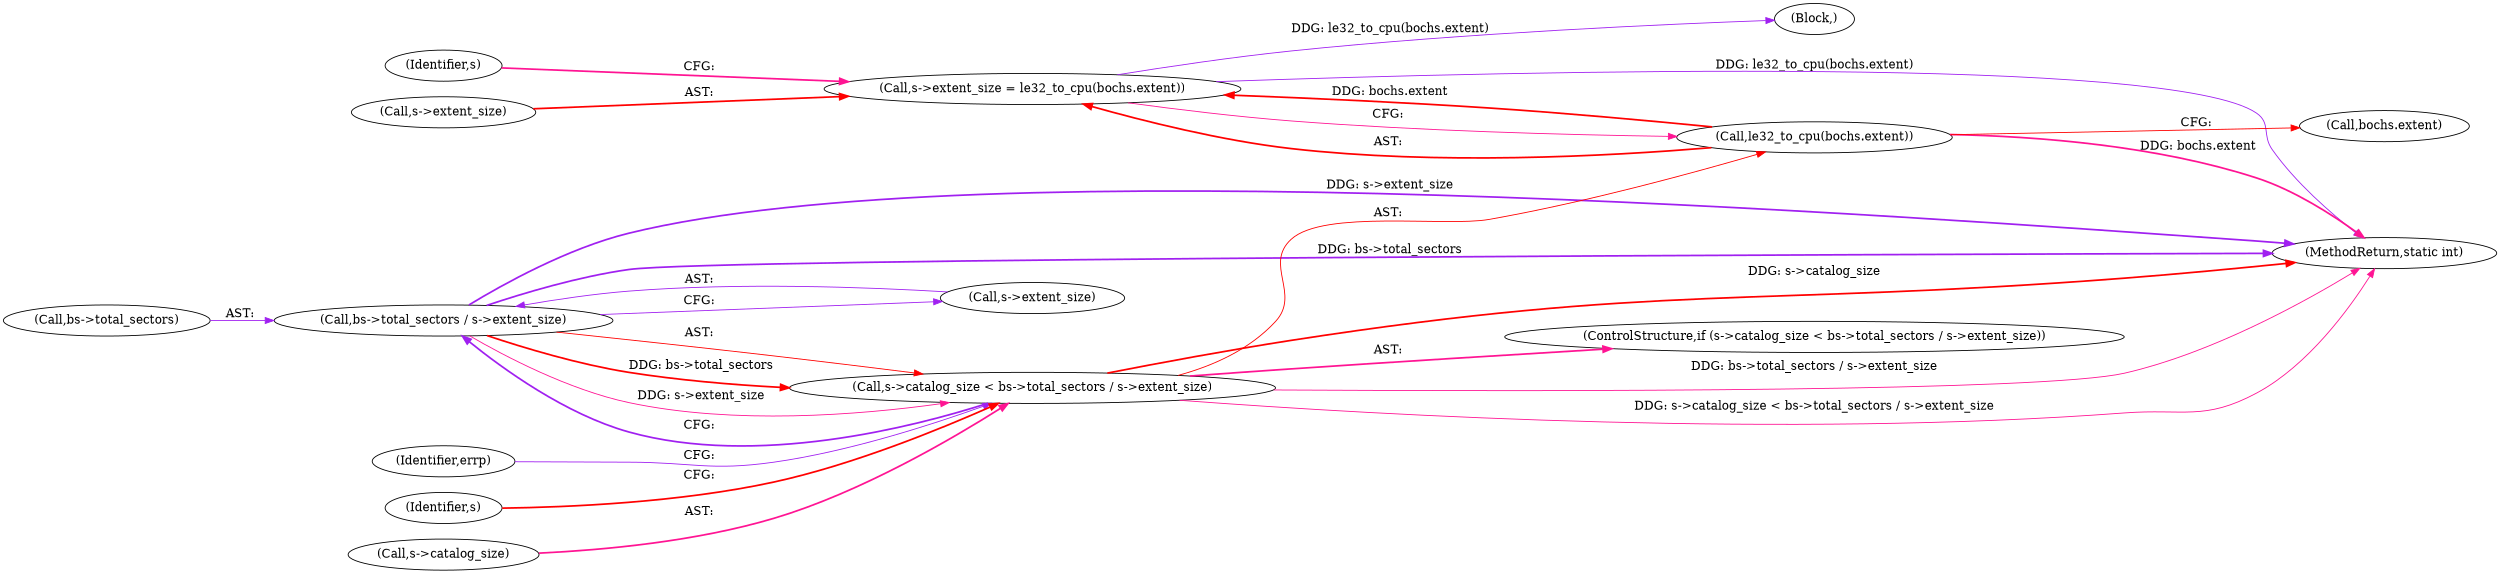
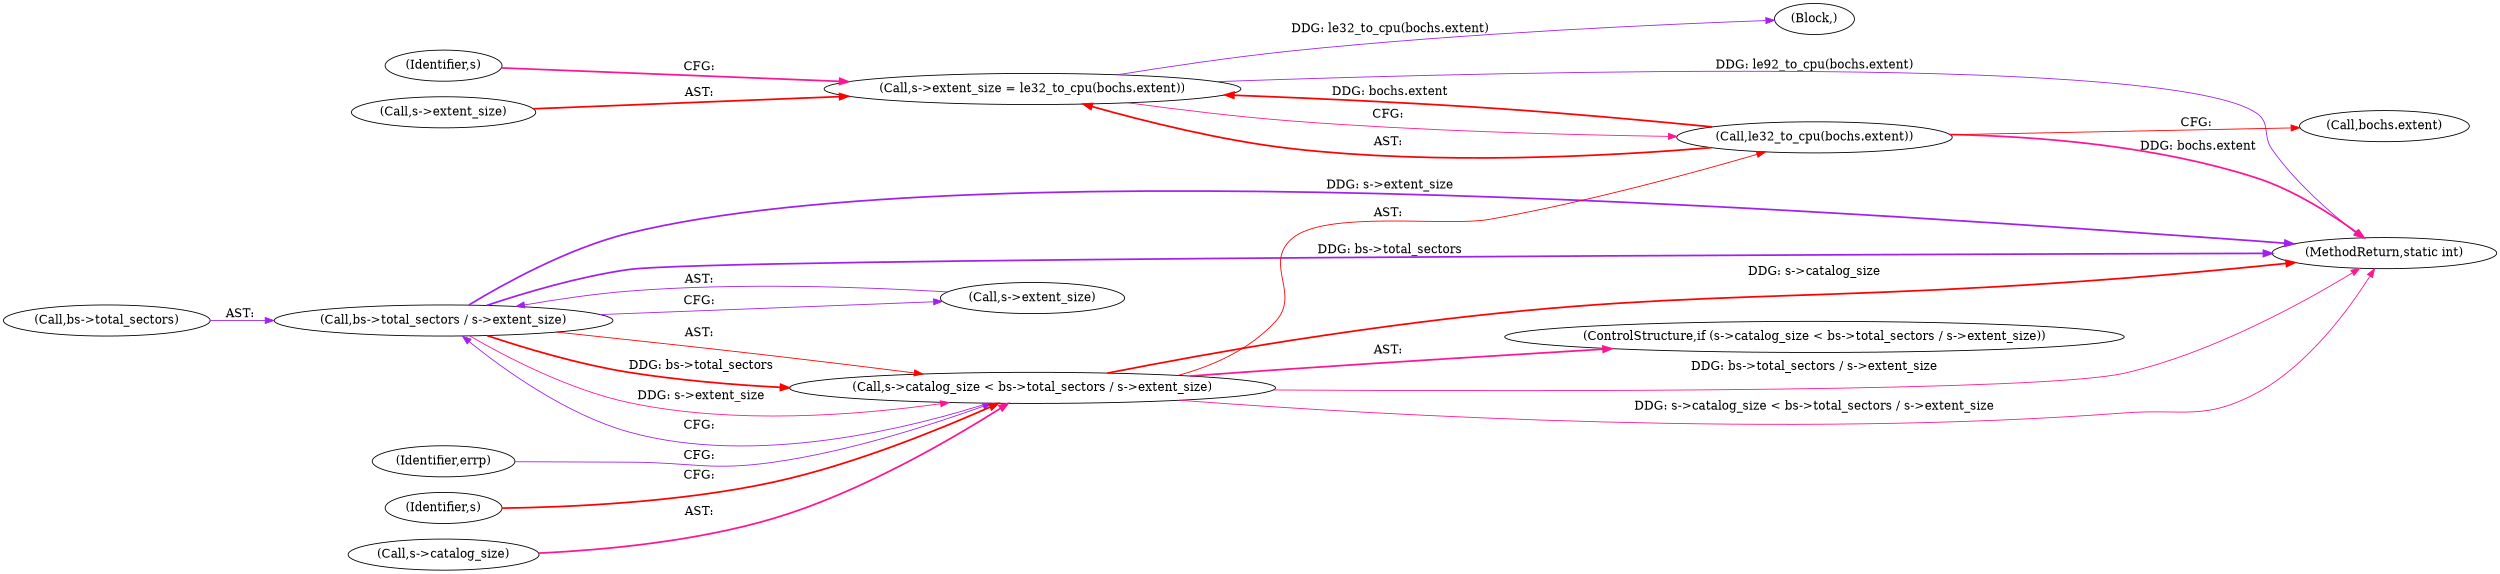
edge "(Call,s->extent_size = le32_to_cpu(bochs.extent))" -> "(MethodReturn,static int)": label "DDG: le32_to_cpu(bochs.extent)" -> "DDG: le92_to_cpu(bochs.extent)"
edge "(Call,s->catalog_size < bs->total_sectors / s->extent_size)" -> "(Call,bs->total_sectors / s->extent_size)": style bold -> solid
